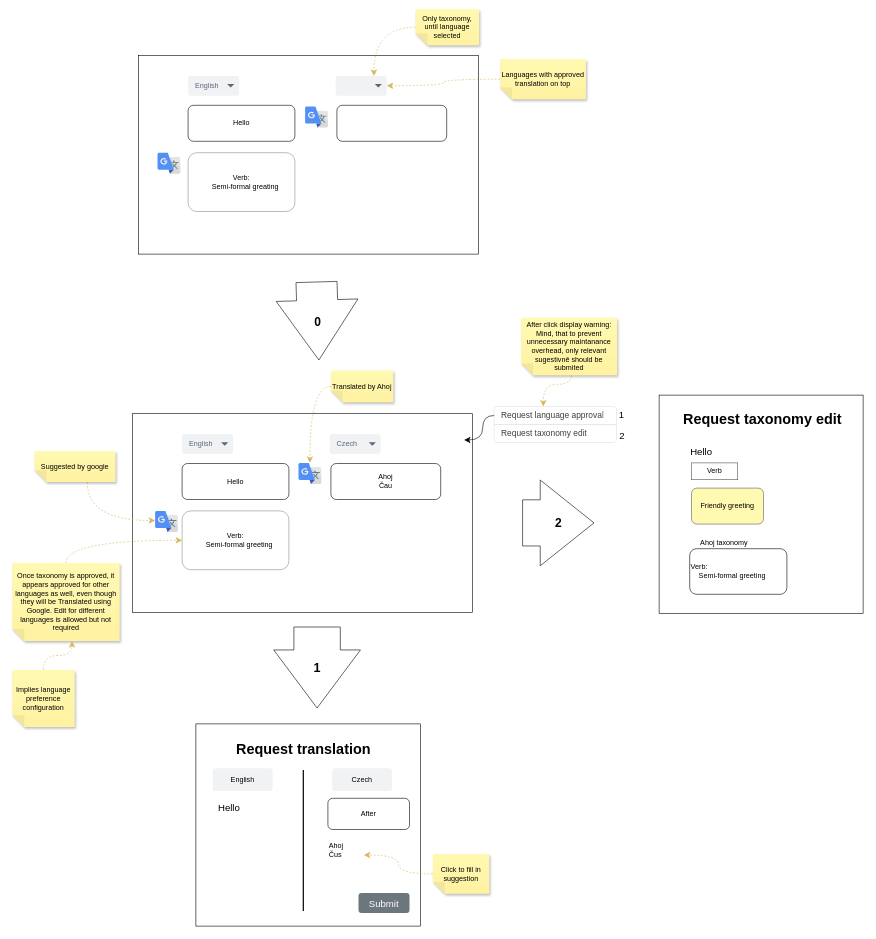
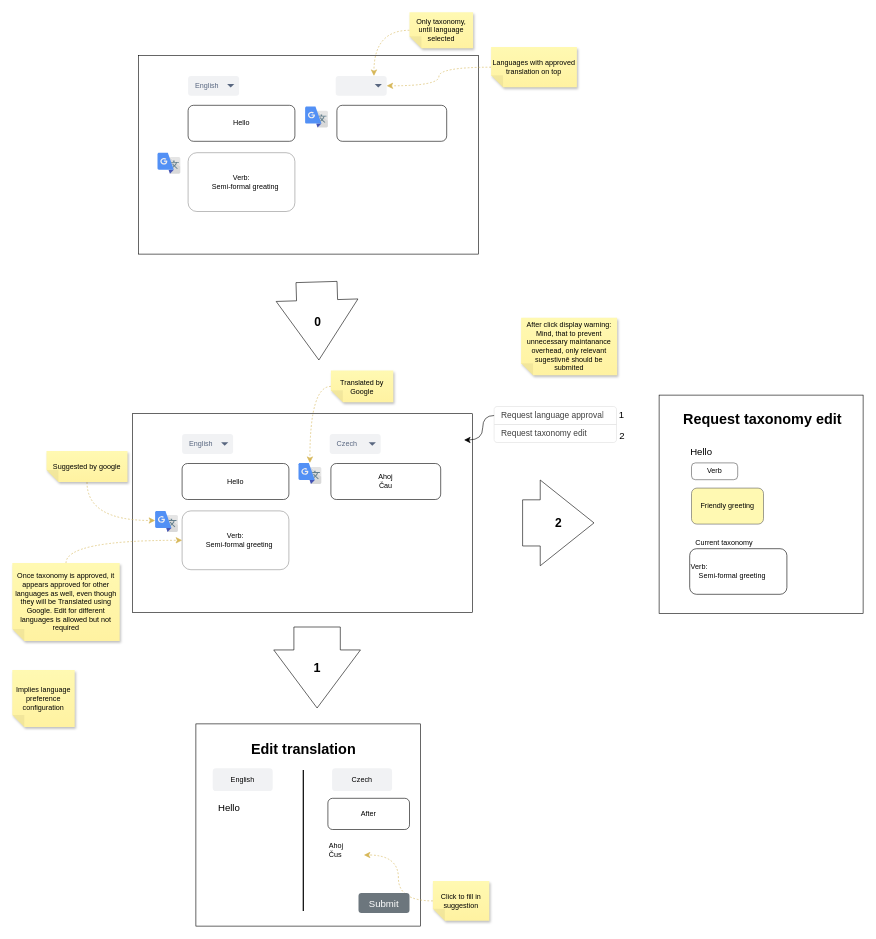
node "Only taxonomy, until language selected": moved (447, 27) -> (441, 30)
node "Languages with approved translation on top": moved (543, 79) -> (534, 67)
node "Translated by Ahoj": label "Translated by Ahoj" -> "Translated by Google"
edge "After click display warning: Mind, that to prevent unnecessary maintanance overhead, only relevant sugestivně should be submited" -> "Request language approval": removed
node "Suggested by google": moved (75, 467) -> (87, 467)
node "Verb": shape rectangle -> rounded rectangle
node "Ahoj taxonomy": label "Ahoj taxonomy" -> "Current taxonomy"
edge "Implies language preference configuration" -> "Once taxonomy is approved, it appears approved for other languages as well, even though they will be Translated using Google. Edit for different languages is allowed but not required": removed
node "Request translation": label "Request translation" -> "Edit translation"
node "Click to fill in suggestion": moved (461, 874) -> (461, 901)
